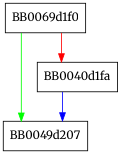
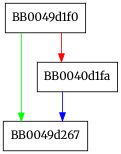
node "BB0069d1f0": label "BB0069d1f0" -> "BB0049d1f0"
node "BB0049d207": label "BB0049d207" -> "BB0049d267"
